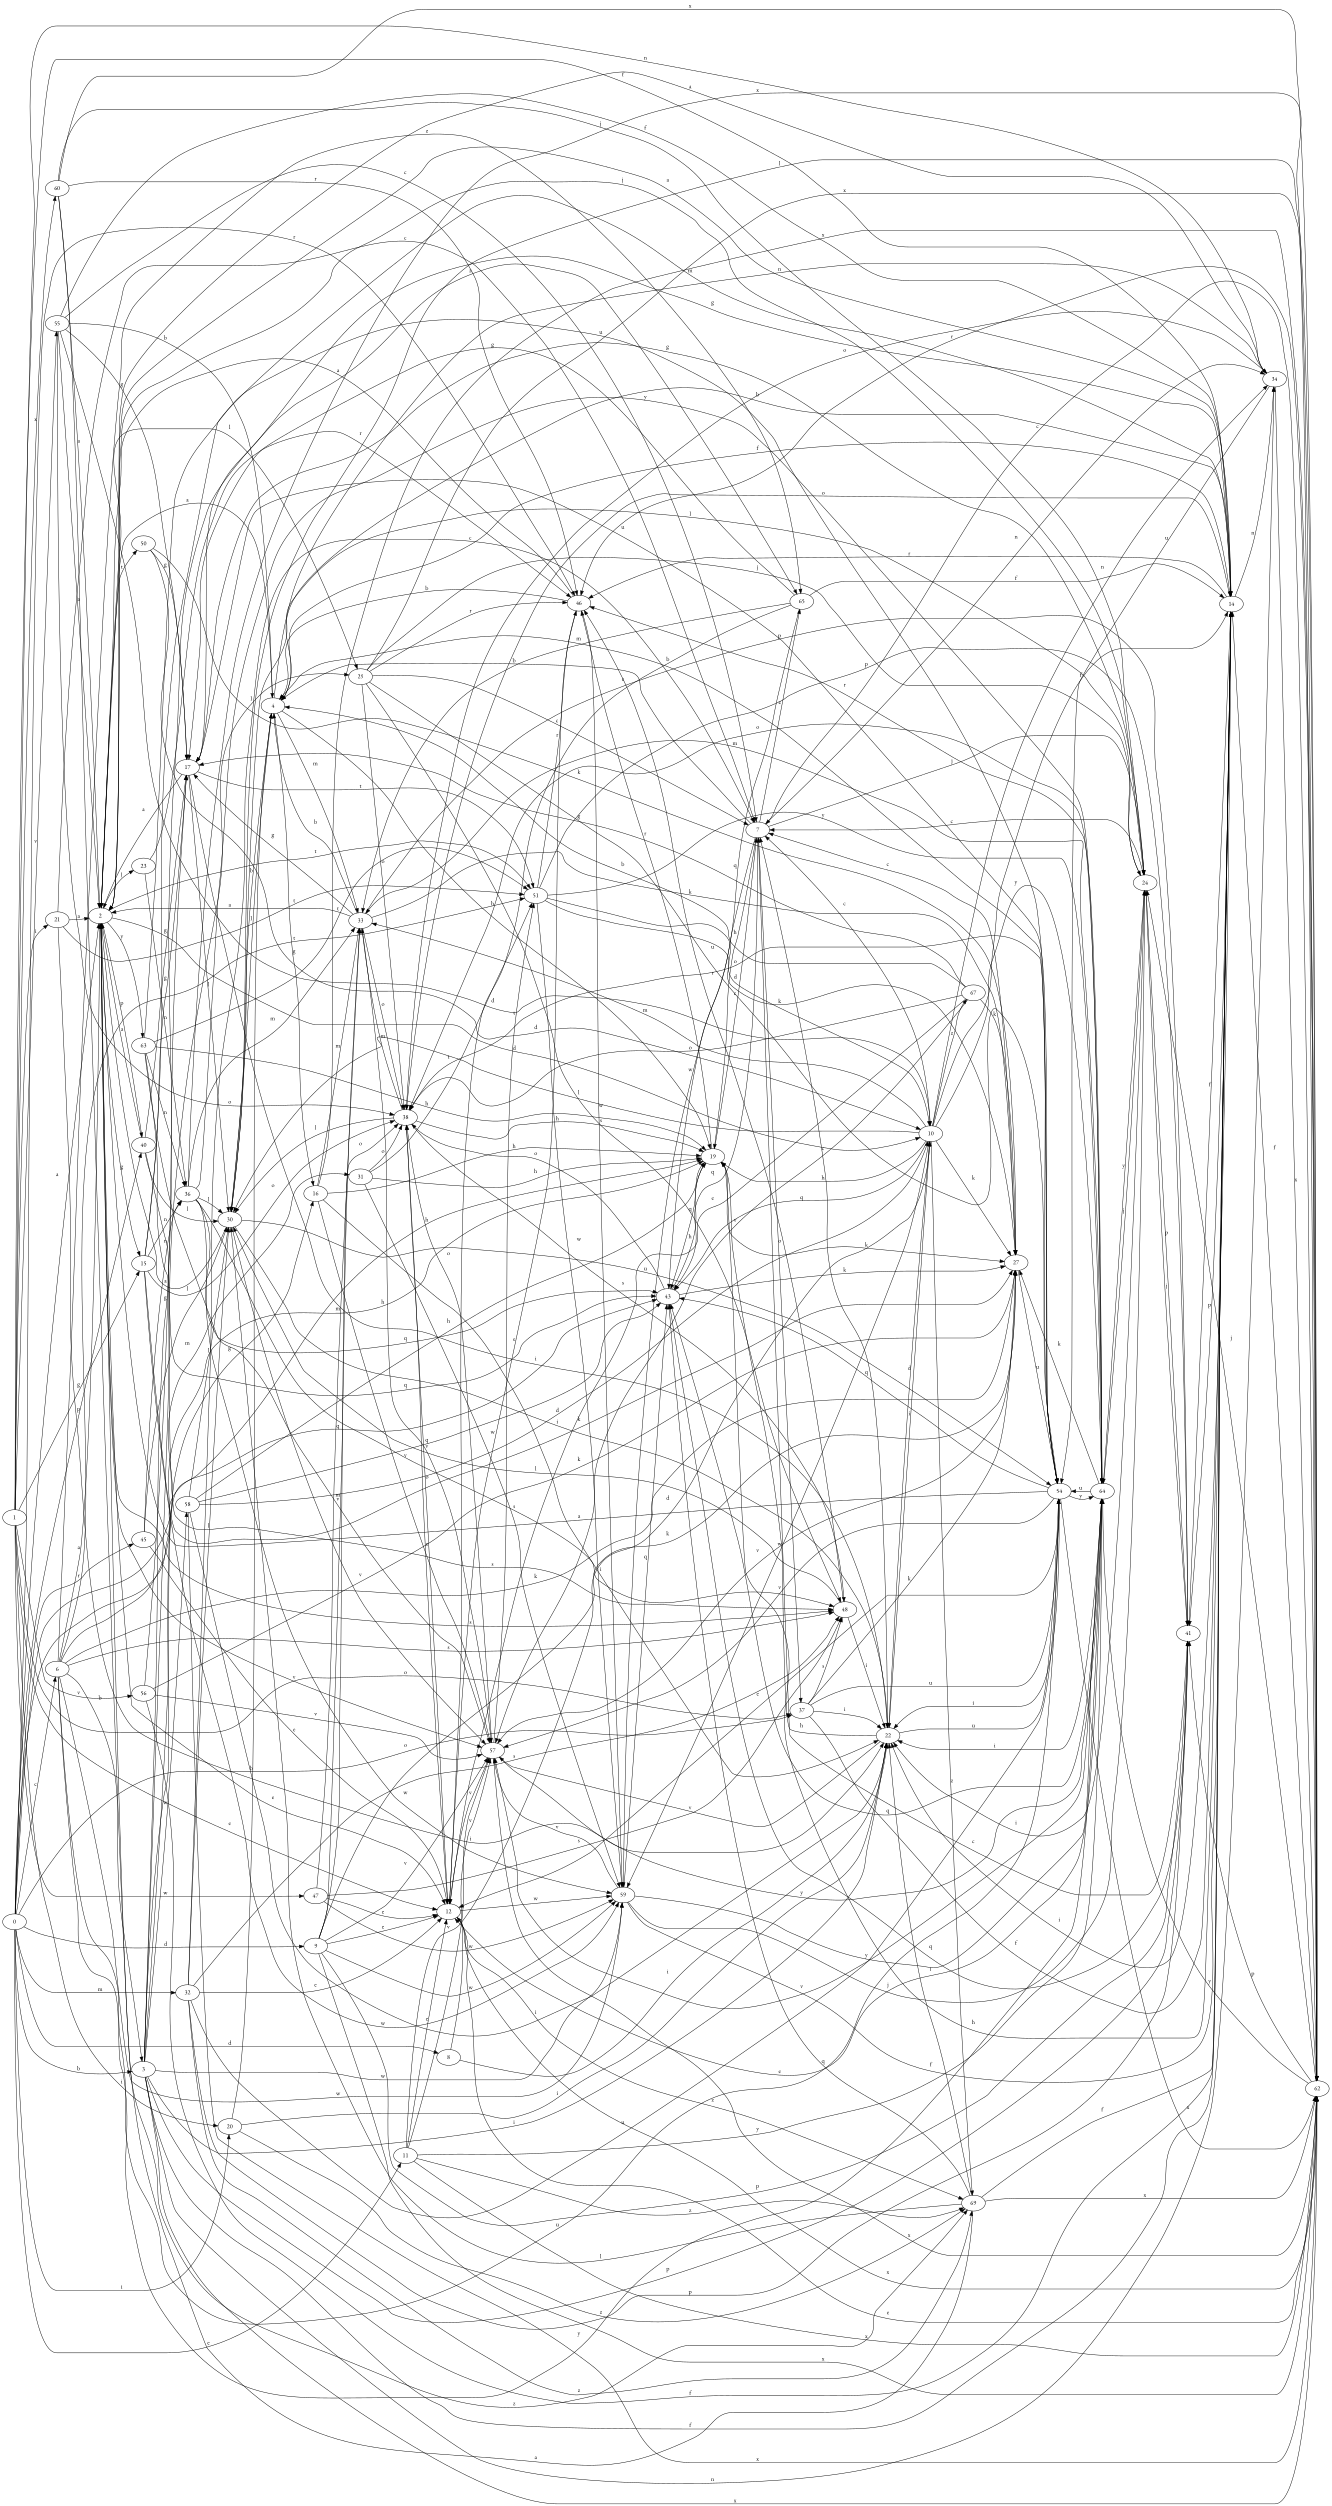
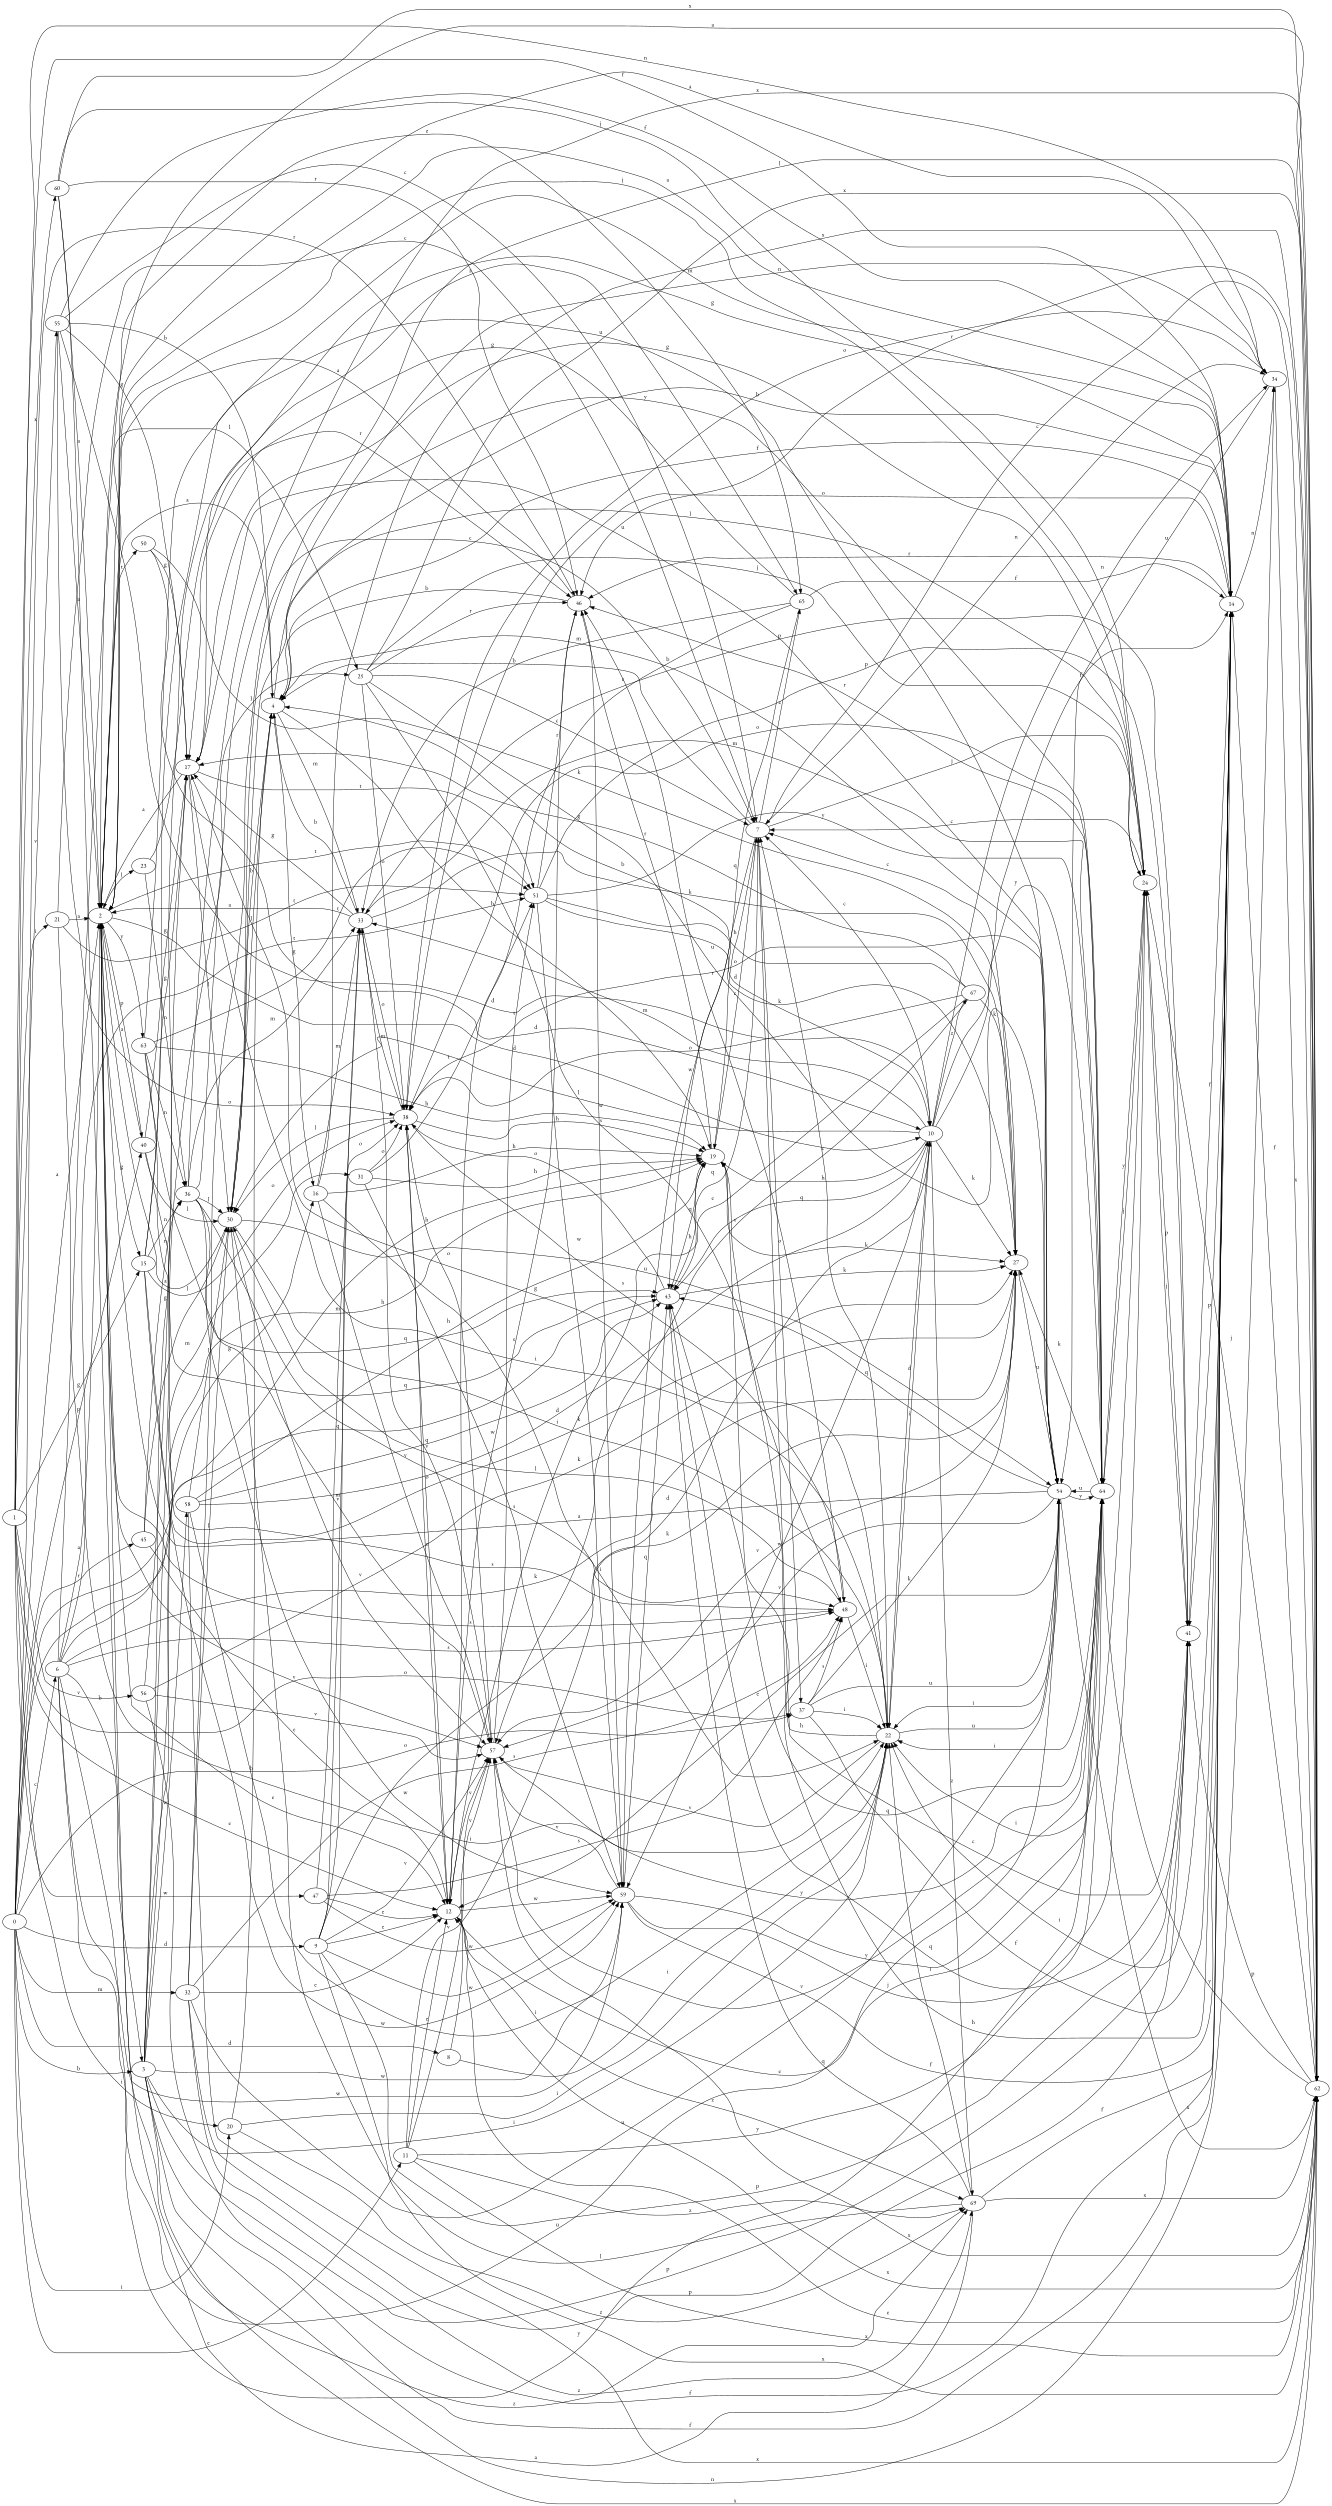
edge "62" -> "2": added, label "a"
edge "22" -> "17": added, label "g"
